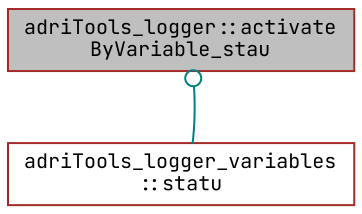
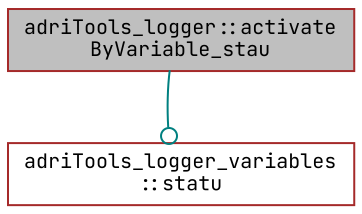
edge "adriTools_logger_variables ::statu" -> "adriTools_logger::activate ByVariable_stau": reversed
